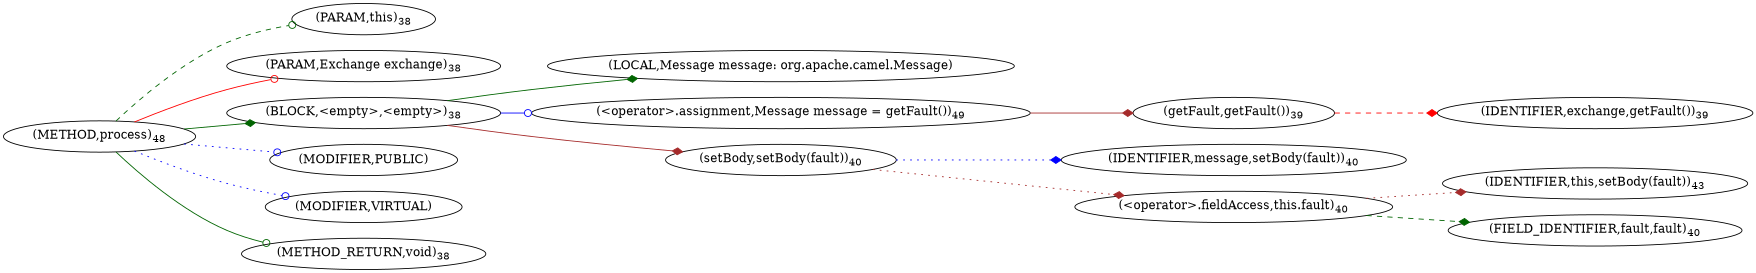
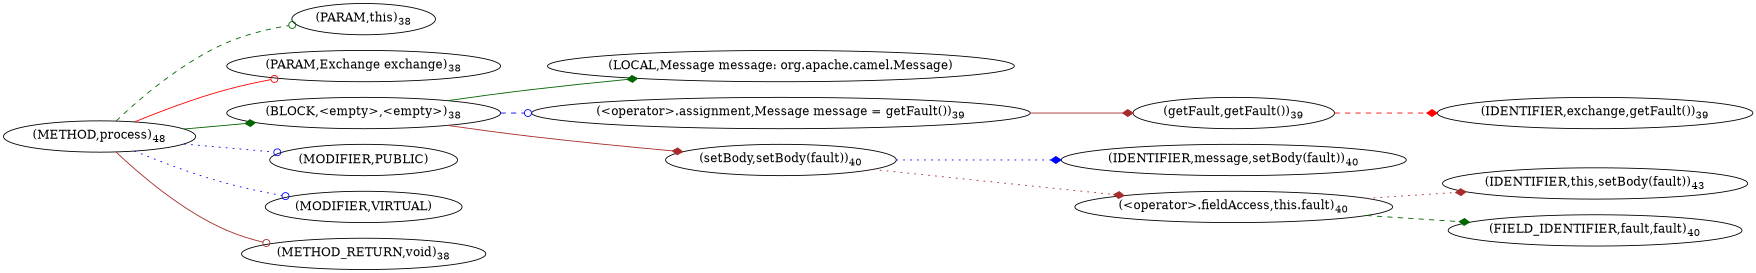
node "(<operator>.assignment,Message message = getFault())": text "49" -> "39"
edge "(BLOCK,<empty>,<empty>)" -> "(<operator>.assignment,Message message = getFault())": style solid -> dashed
edge "(METHOD,process)" -> "(METHOD_RETURN,void)": color darkgreen -> brown
